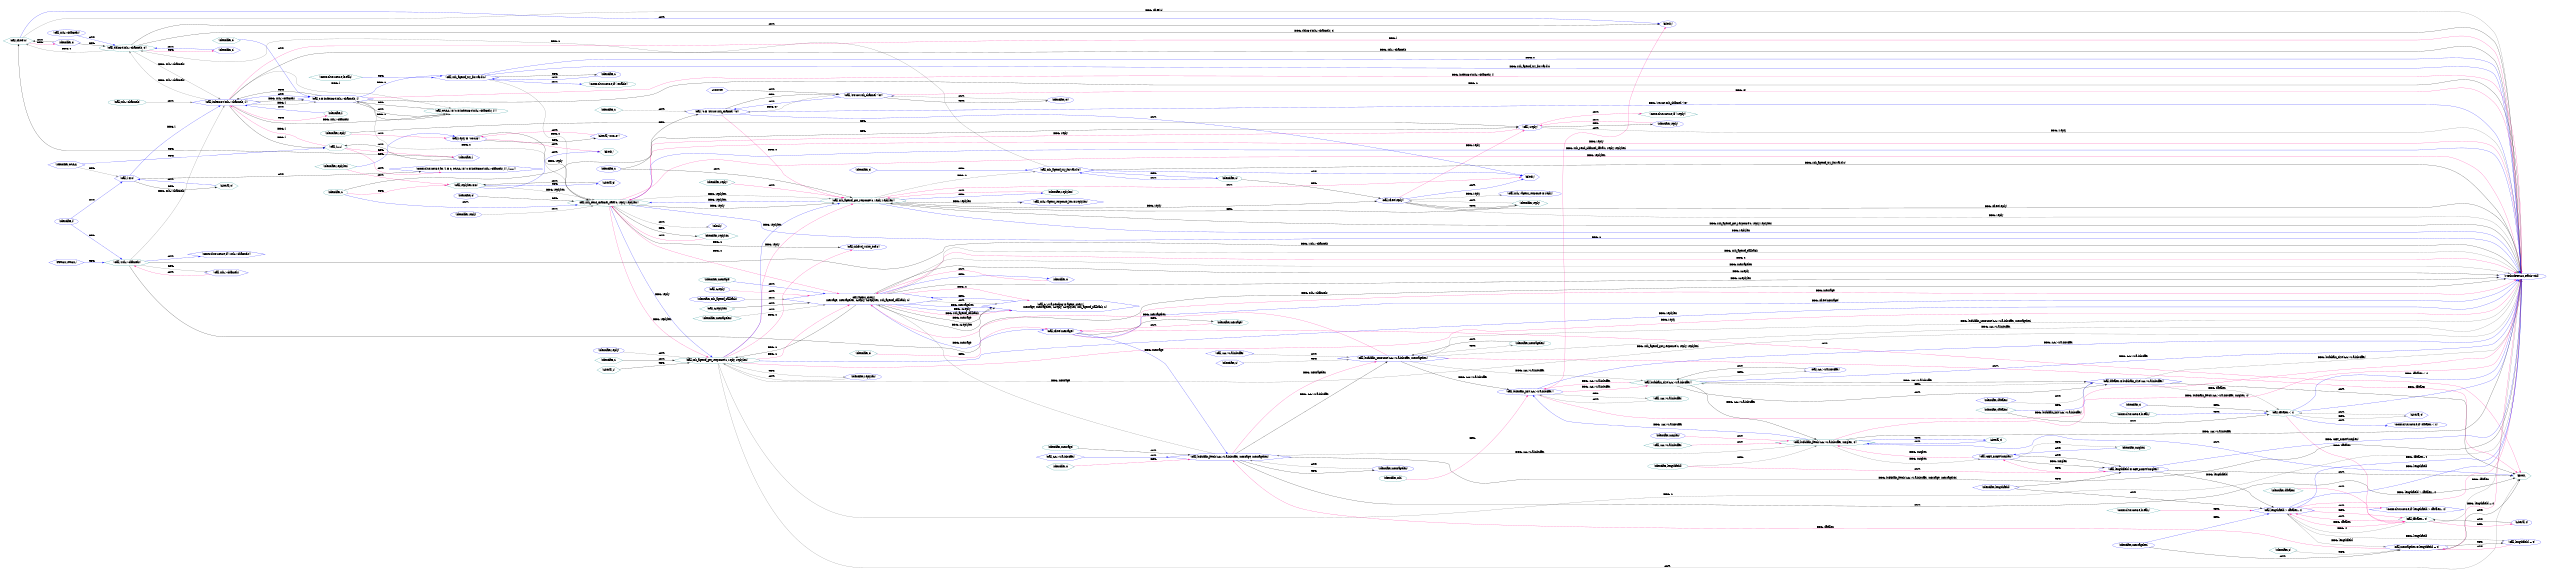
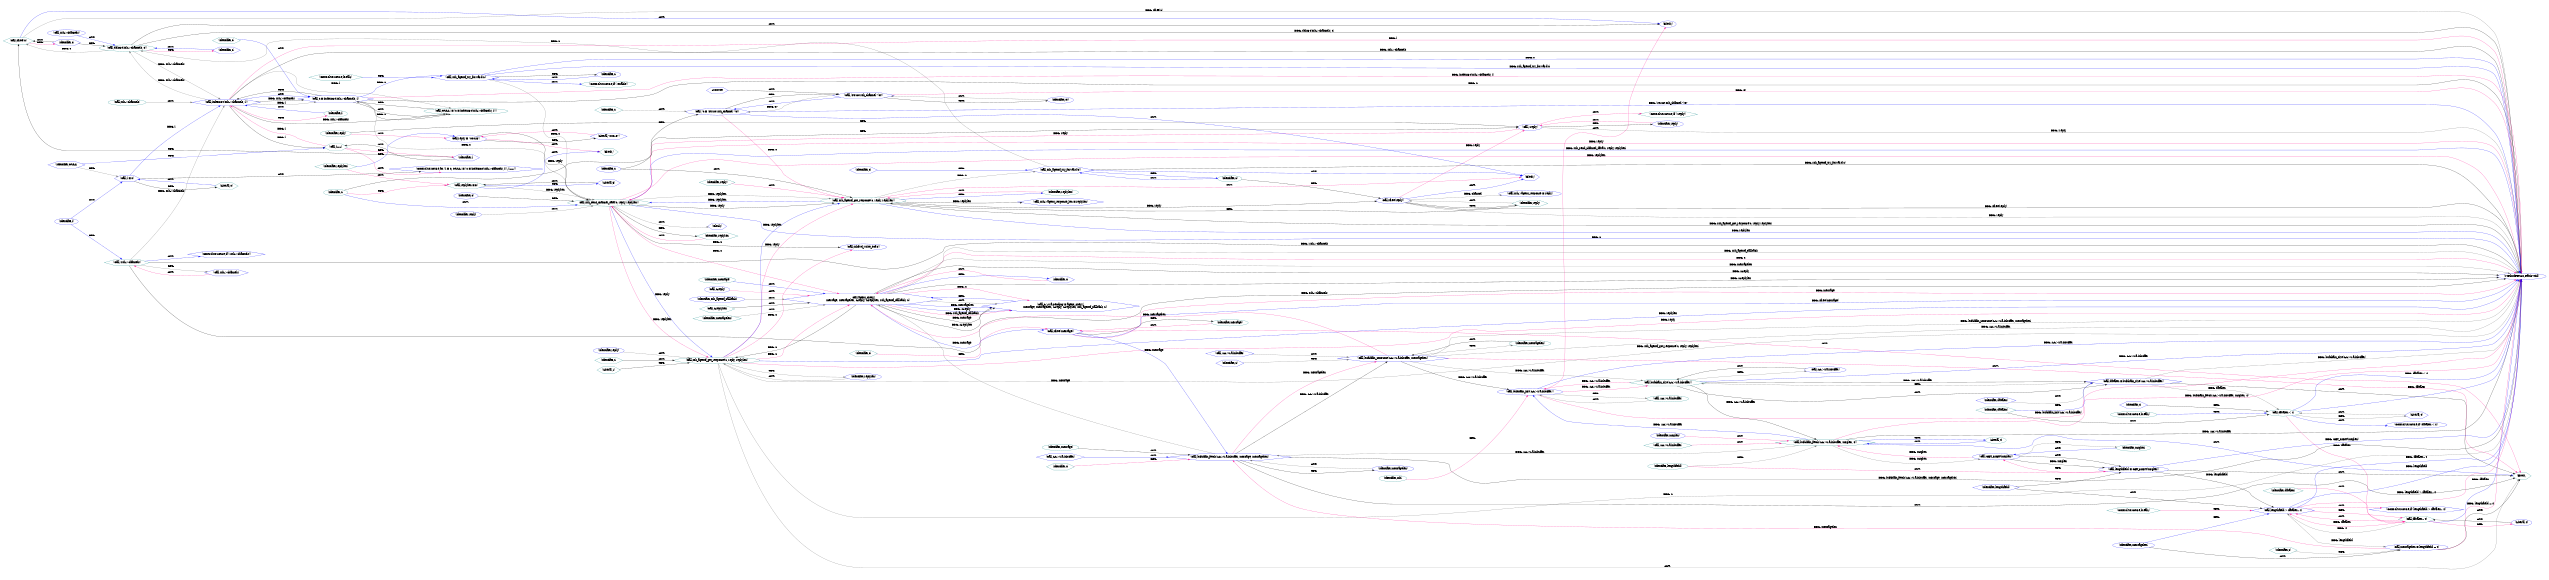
edge "(Call,sfree(reply))" -> "(Call,ssh->agent_response = reply)": label "DDG: reply" -> "DDG: channel"
node "(Return,return;)": removed
edge "(Call,datalen - 4)" -> "(MethodReturn,static void)": color gray40 -> blue
edge "(Call,messagelen = lengthfield + 4)" -> "(Call,bufchain_fetch(&c->u.a.inbuffer, message, messagelen))": label "DDG: datalen" -> "DDG: messagelen"
node "(Call,lengthfield + 4)": removed
